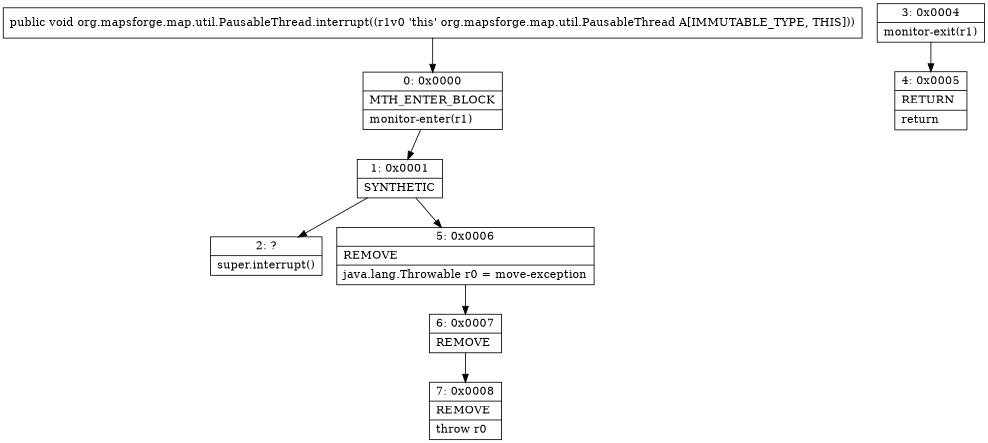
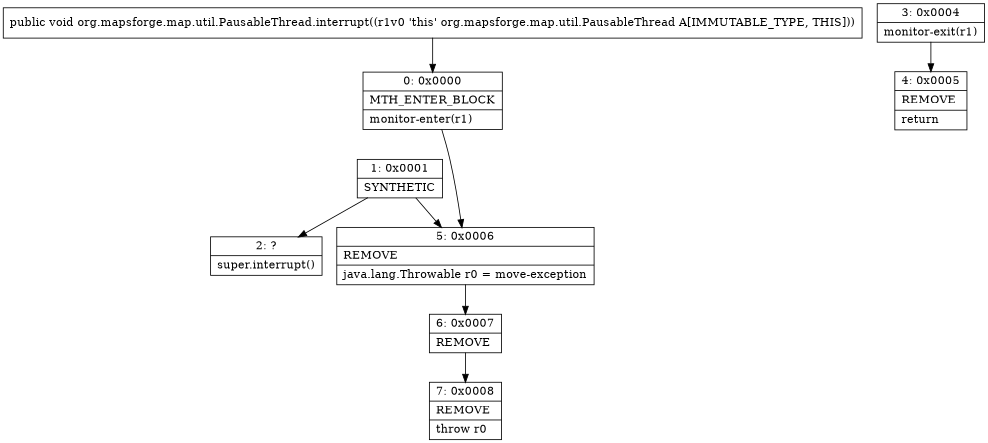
node "4: 0x0005": text "RETURN" -> "REMOVE"
edge "0: 0x0000" -> "1: 0x0001": now "0: 0x0000" -> "5: 0x0006"
